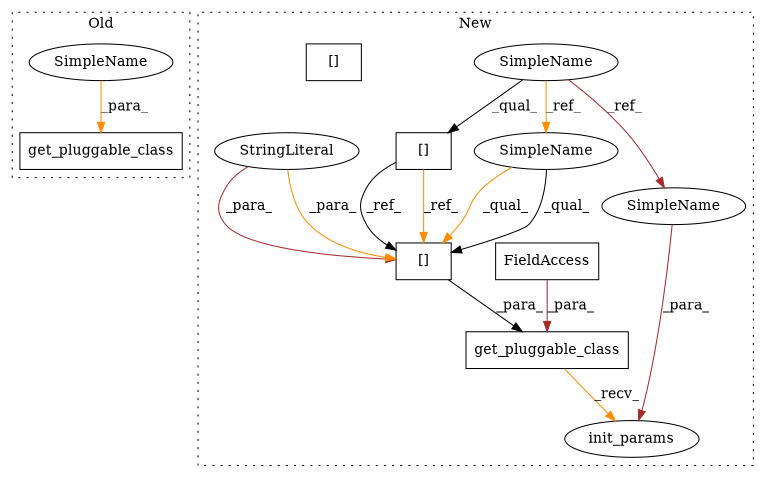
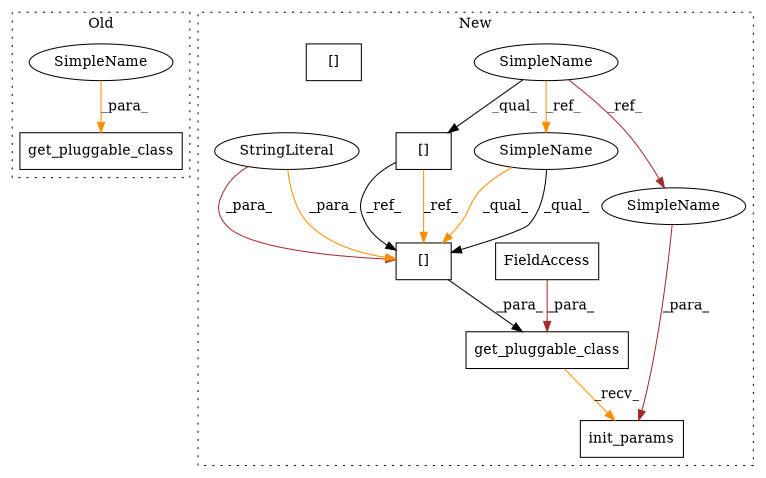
node "init_params": shape ellipse -> box
